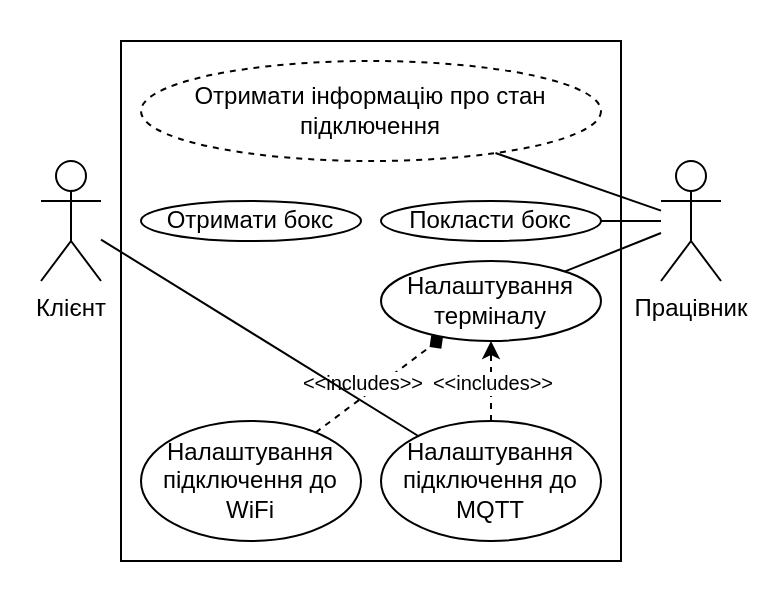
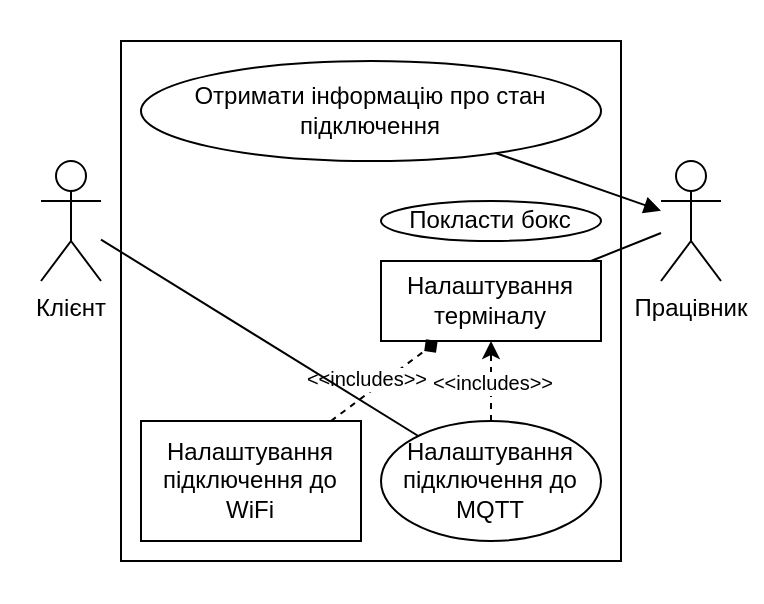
node "Отримати інформацію про стан підключення": style dashed -> solid
edge "Отримати інформацію про стан підключення" -- "Працівник": arrowhead none -> block
node "Отримати бокс": removed
edge "Покласти бокс" -- "Працівник": removed
node "Налаштування терміналу": shape ellipse -> rectangle
node "Налаштування підключення до WiFi": shape ellipse -> rectangle
